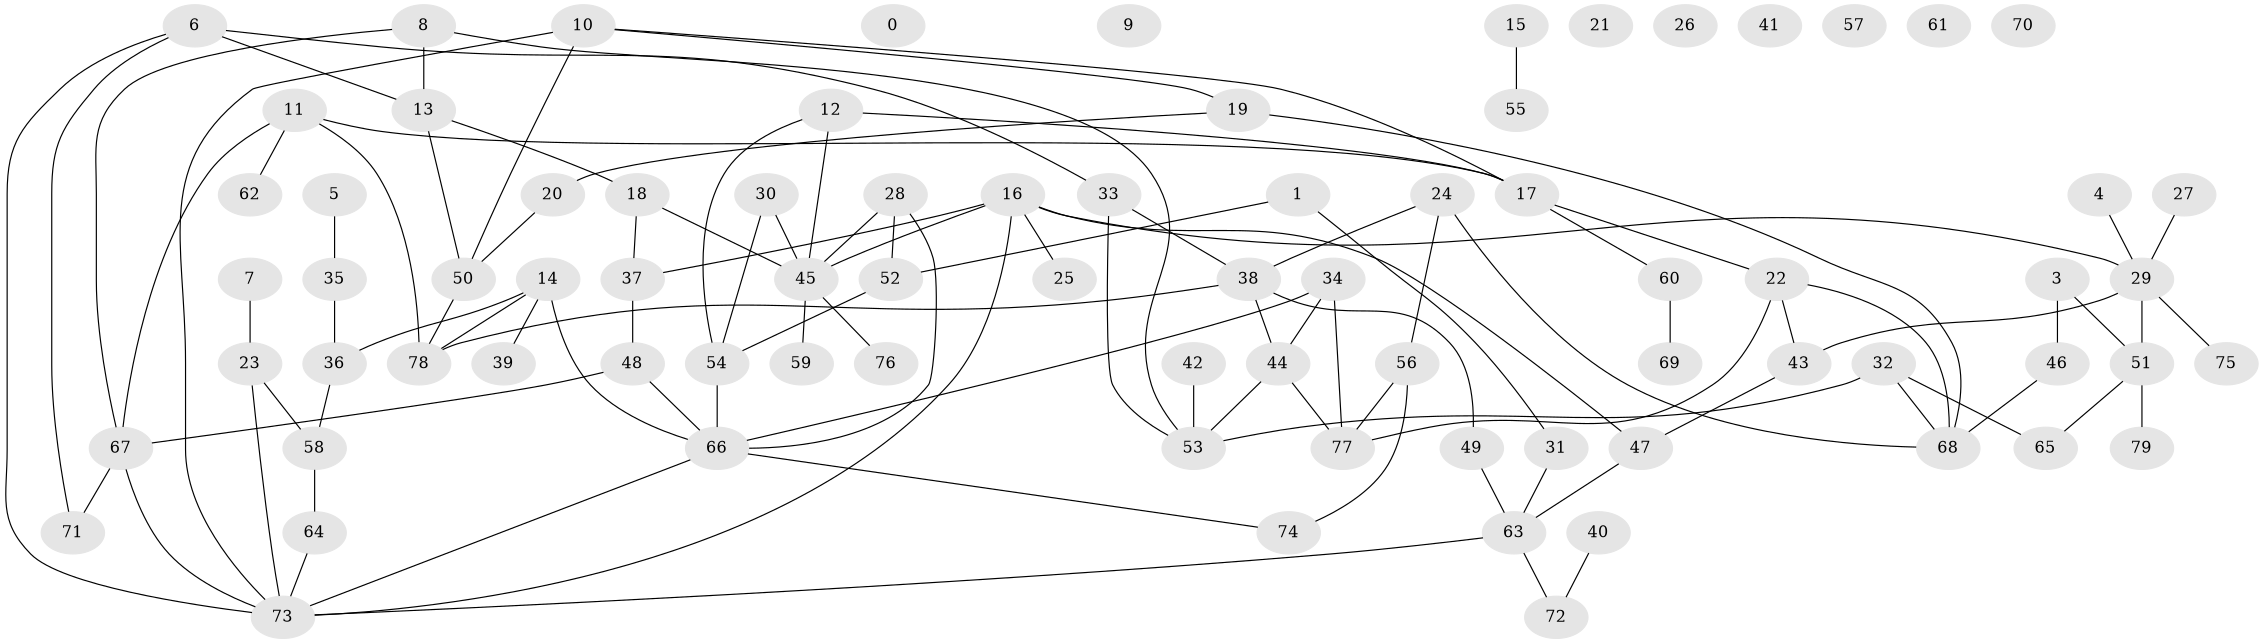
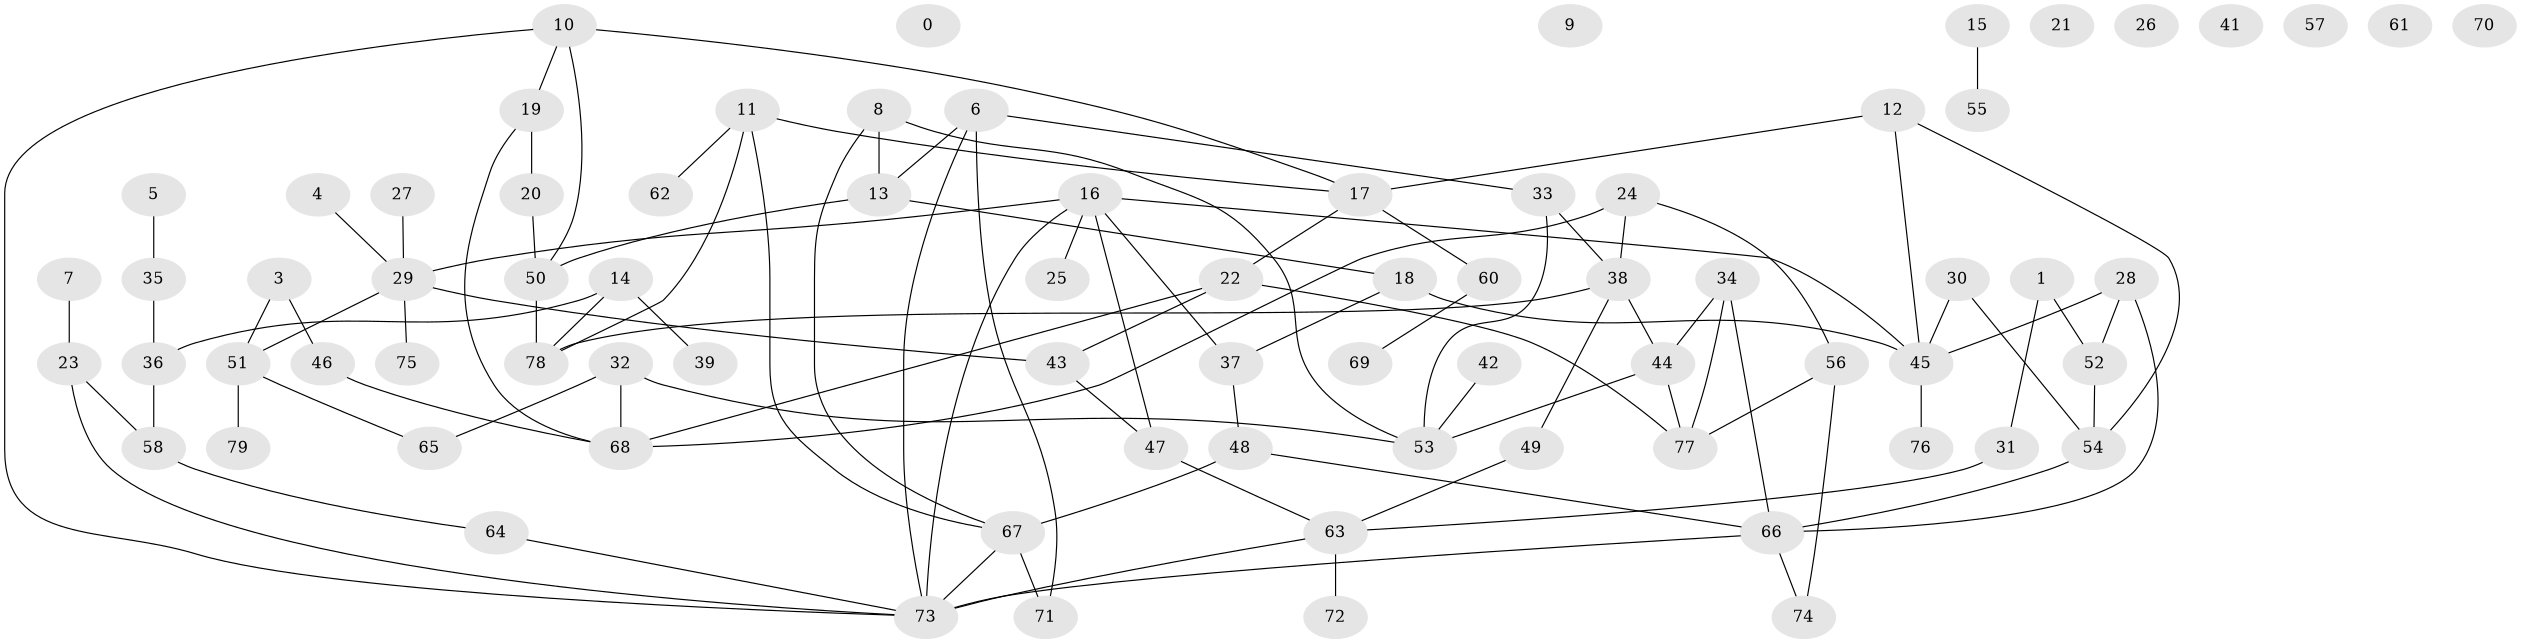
node "59": removed
edge "14" -- "66": removed
node "40": removed
